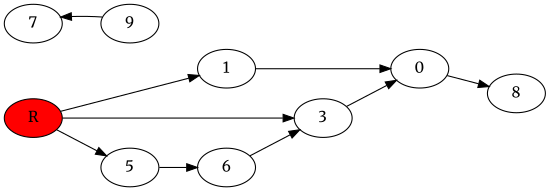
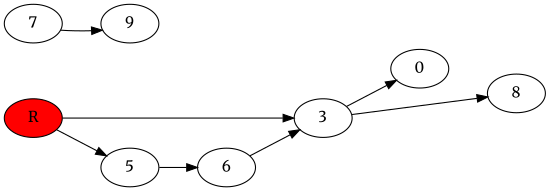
edge "9" -> "7": reversed
node "1": removed
edge "0" -> "8": now "3" -> "8"
